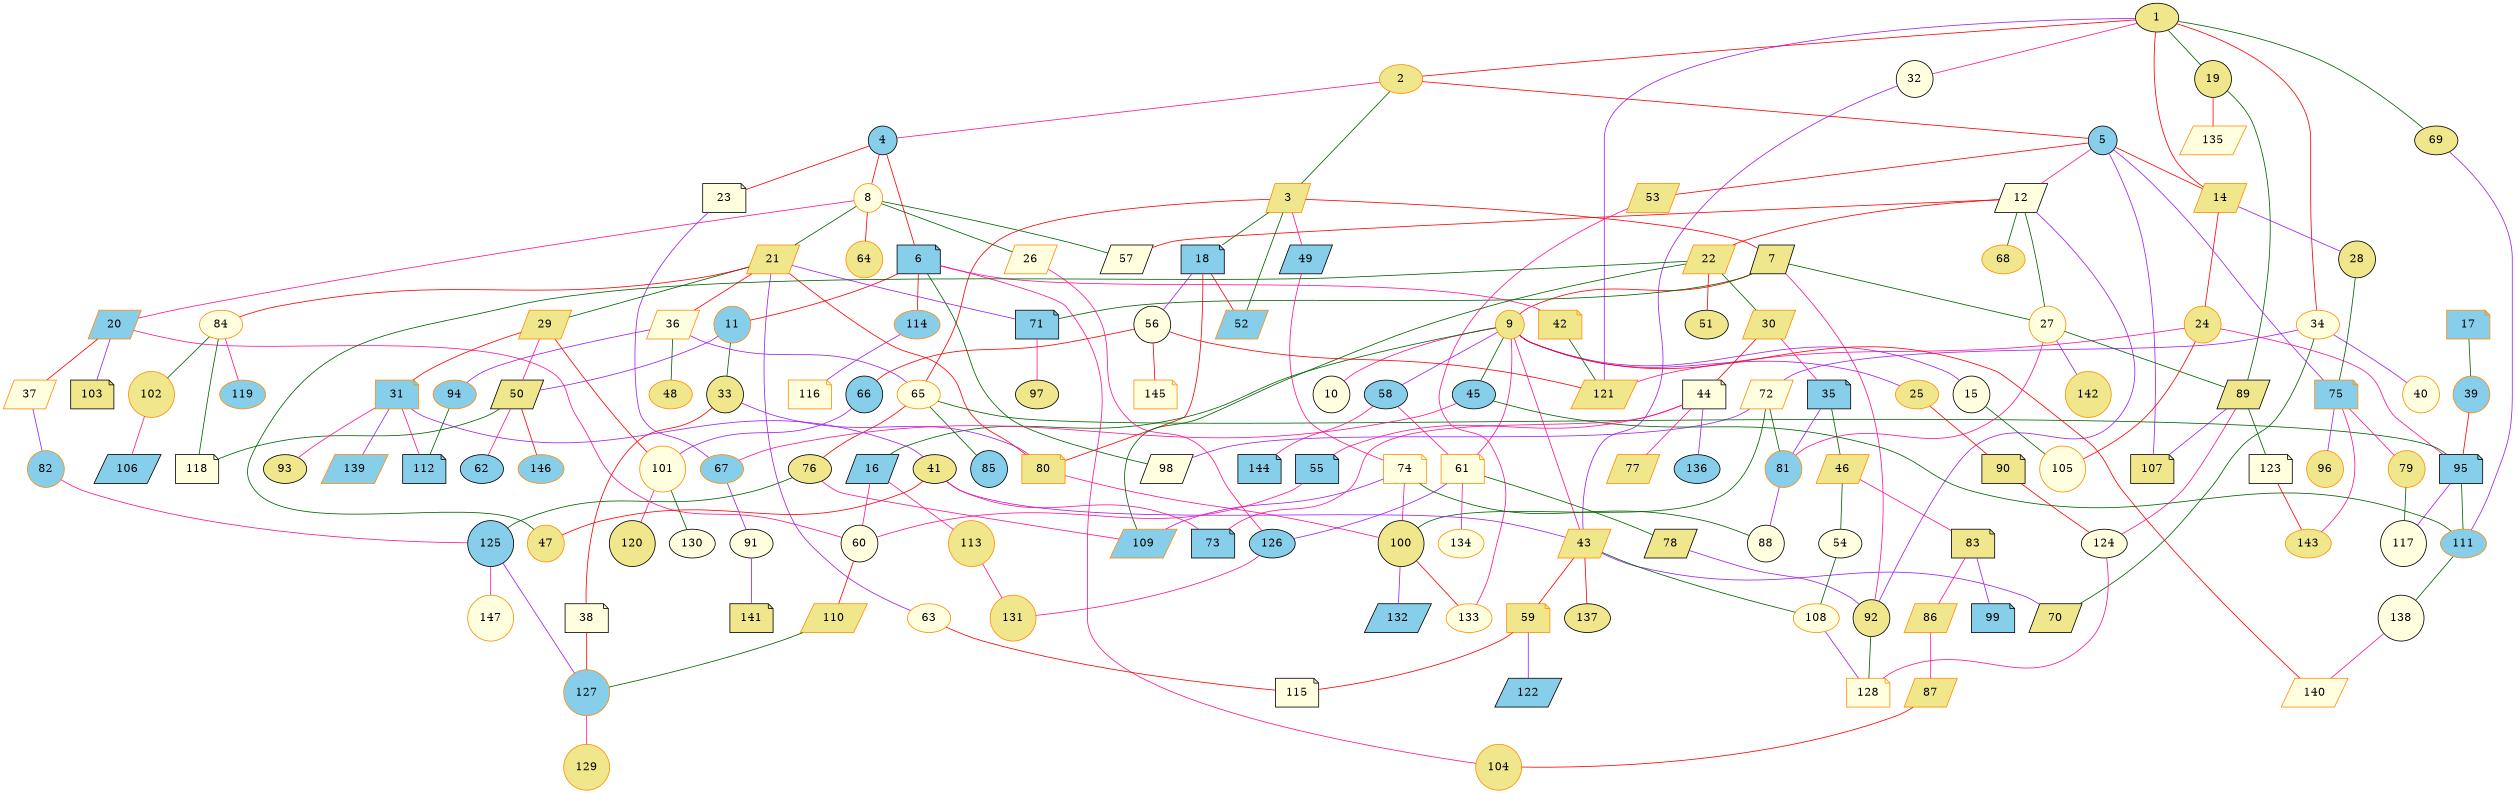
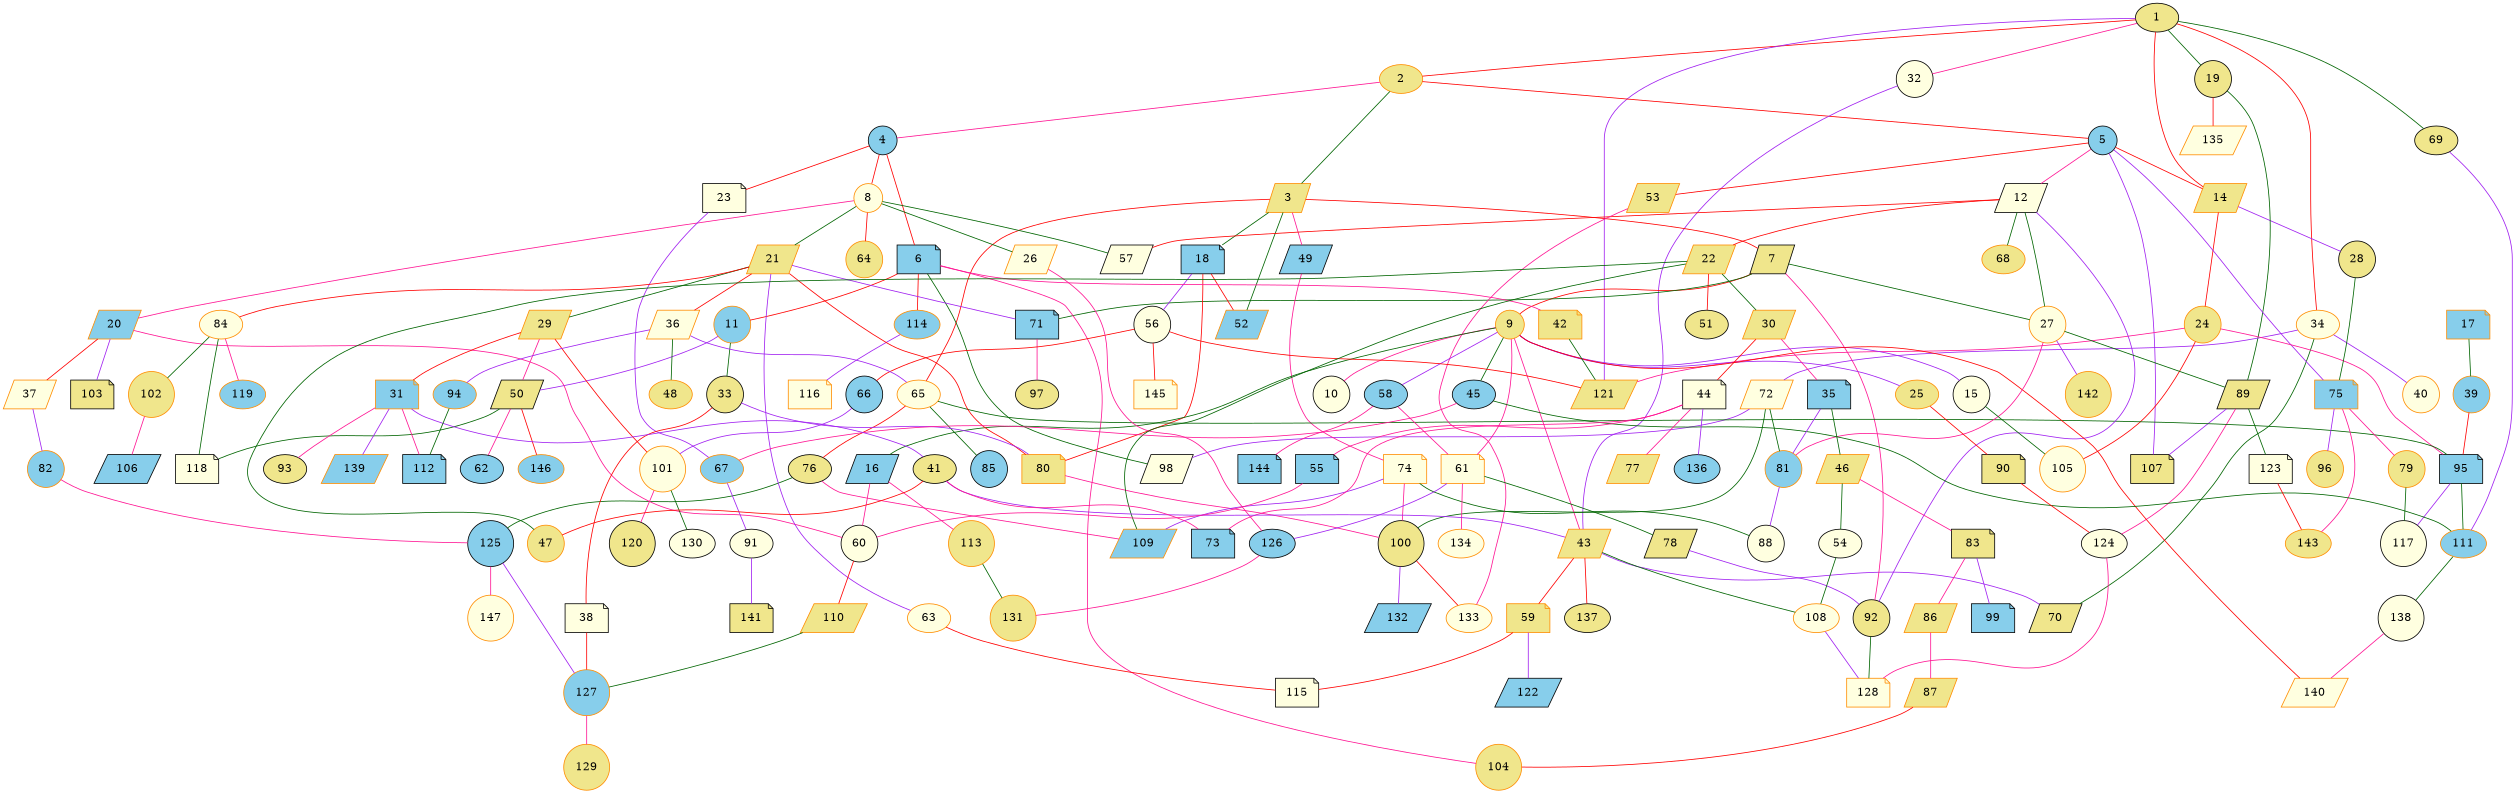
edge "113" -- "131": color deeppink -> darkgreen
